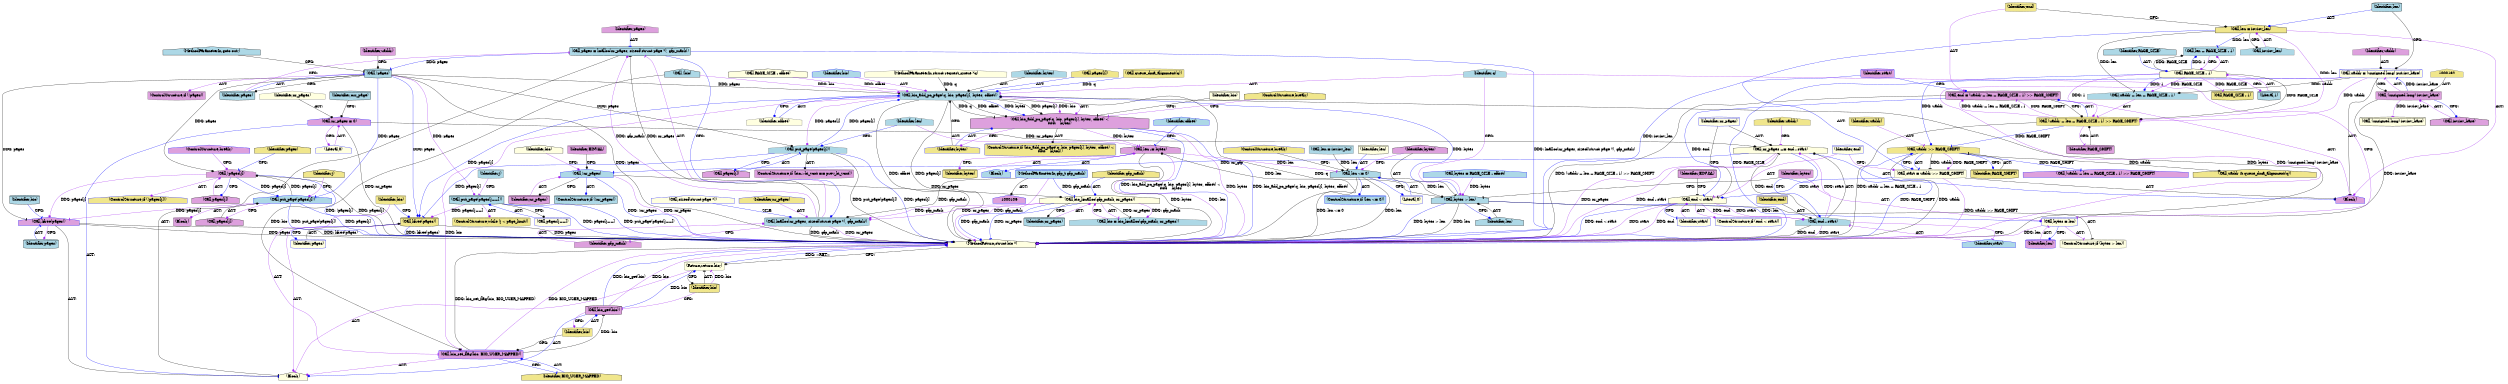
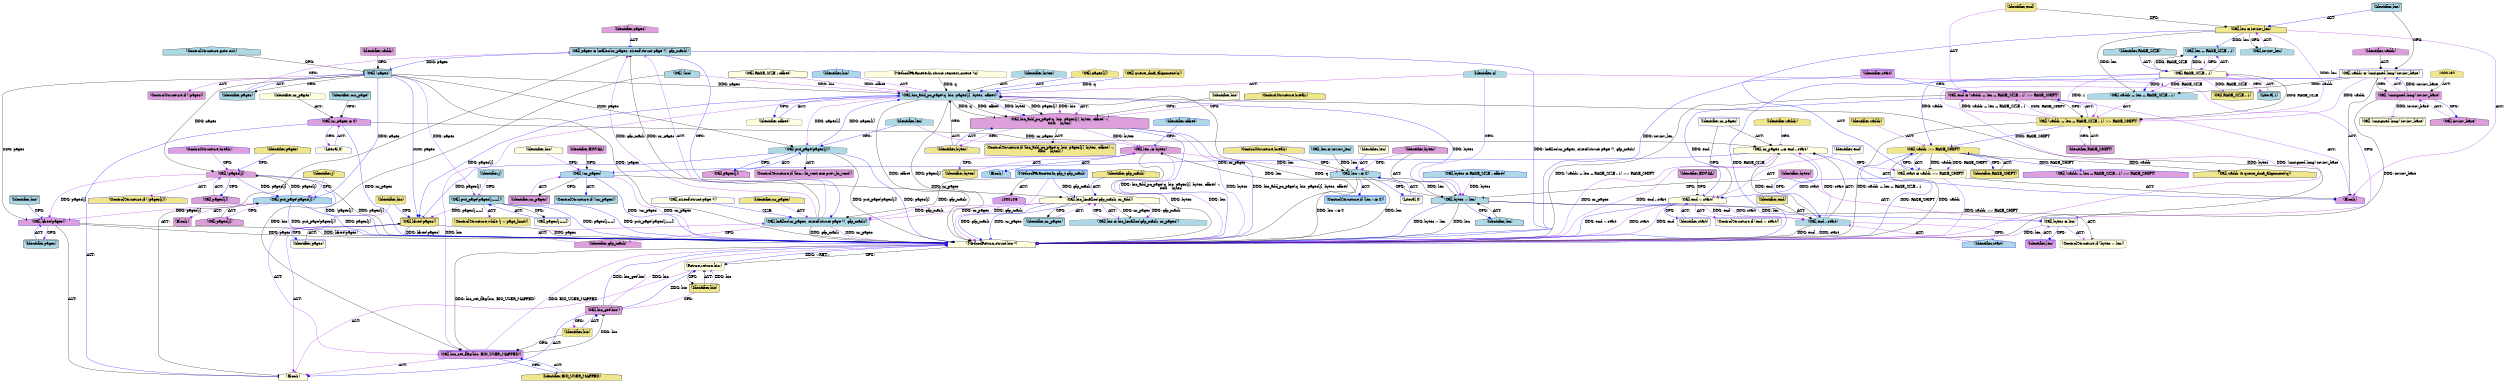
node "(MethodParameterIn,goto out;)": label "(MethodParameterIn,goto out;)" -> "(ControlStructure,goto out;)"
node "(Call,uaddr = (unsigned long) put.iov_base)": label "(Call,uaddr = (unsigned long) put.iov_base)" -> "(Call,uaddr = (unsigned long) iov.iov_base)"
edge "(Call,nr_pages += end - start)" -> "(Call,!nr_pages)": label "DDG: nr_gfp" -> "DDG: nr_pages"
node "(Call,bio_kmalloc(gfp_mask, nr_pages))": label "(Call,bio_kmalloc(gfp_mask, nr_pages))" -> "(Call,bio_kmalloc(gfp_mask, nr_add))"
edge "(Call,nr_pages = 0)" -> "(MethodReturn,struct bio *)": color black -> blue
